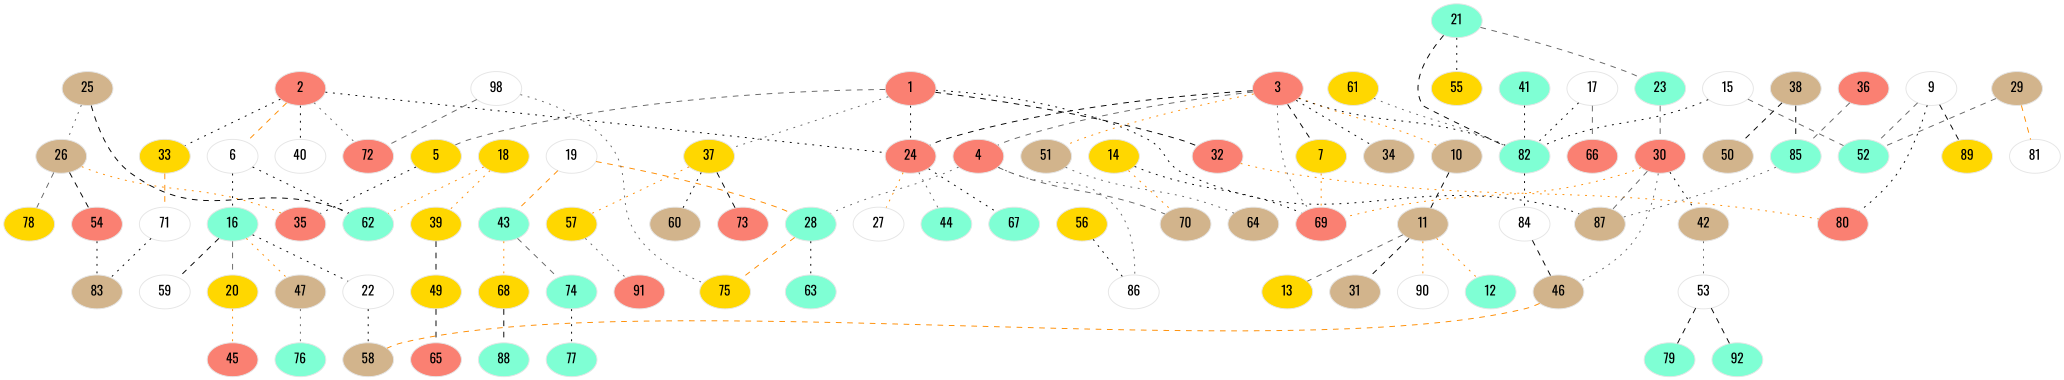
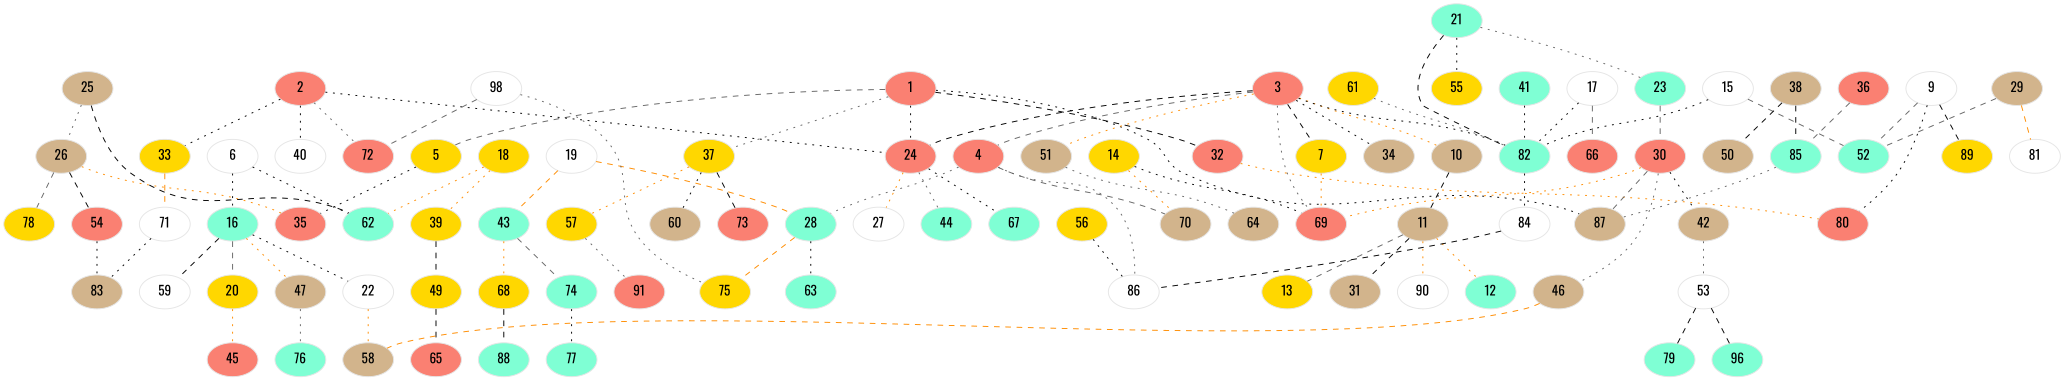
edge "21" -- "23": style dashed -> dotted
edge "2" -- "6": removed
edge "84" -- "46": now "84" -- "86"
edge "22" -- "58": color black -> darkorange
node "92": label "92" -> "96"
